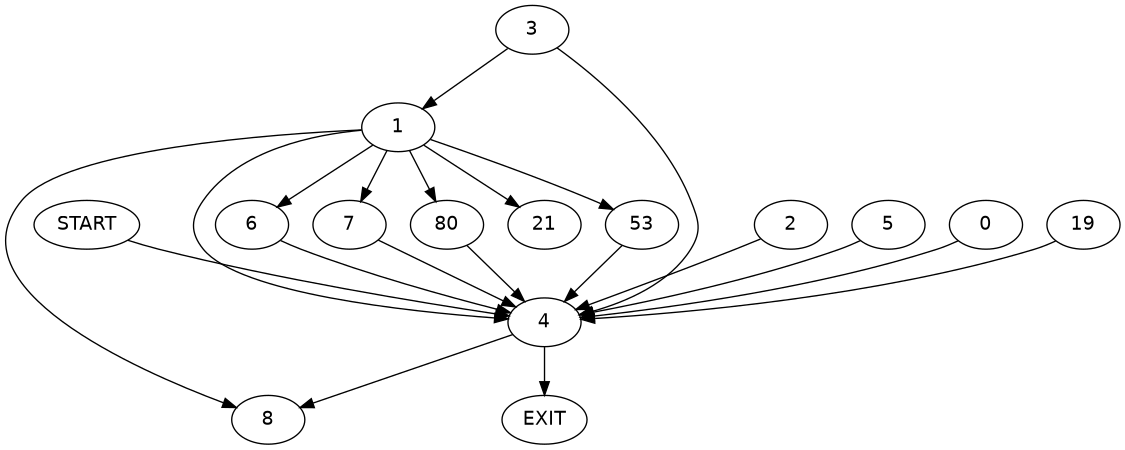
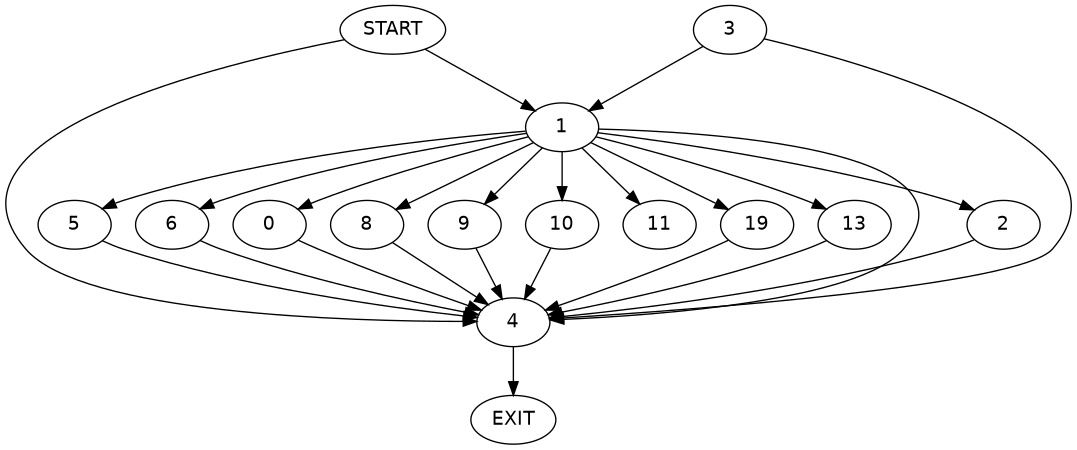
edge "START" -> "1": added
edge "1" -> "5": added
edge "1" -> "2": added
edge "1" -> "0": added
edge "1" -> "19": added
node "7": label "7" -> "9"
node "80": label "80" -> "10"
node "21": label "21" -> "11"
node "53": label "53" -> "13"
edge "4" -> "8": reversed
